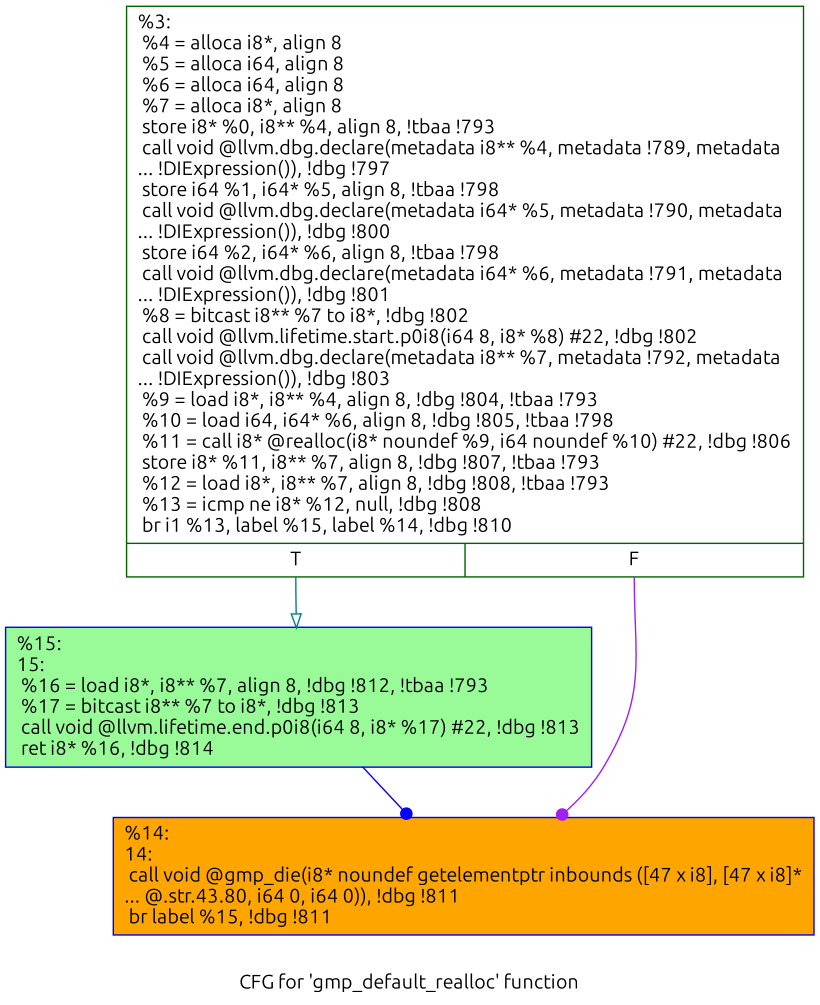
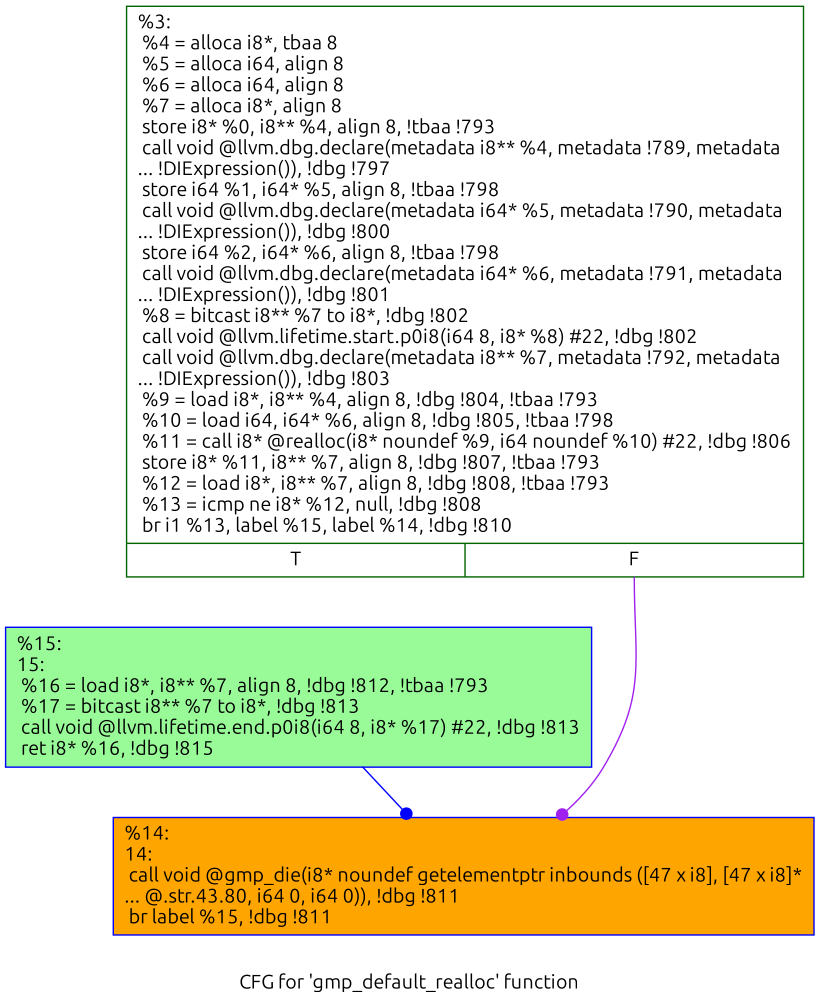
node "%3:": text "%4 = alloca i8*, align 8" -> "%4 = alloca i8*, tbaa 8"
edge "%3:" -> "%15:": removed
node "%15:": text "ret i8* %16, !dbg !814" -> "ret i8* %16, !dbg !815"
